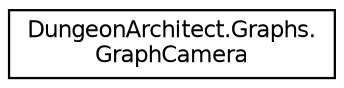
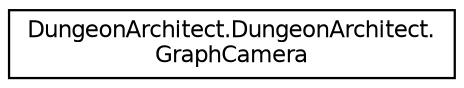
node "DungeonArchitect.Graphs. GraphCamera": label "DungeonArchitect.Graphs. GraphCamera" -> "DungeonArchitect.DungeonArchitect. GraphCamera"
